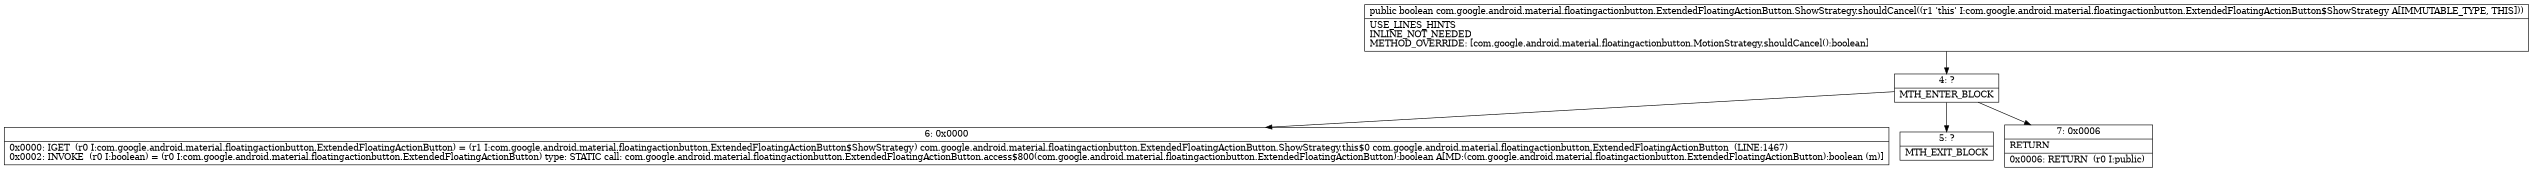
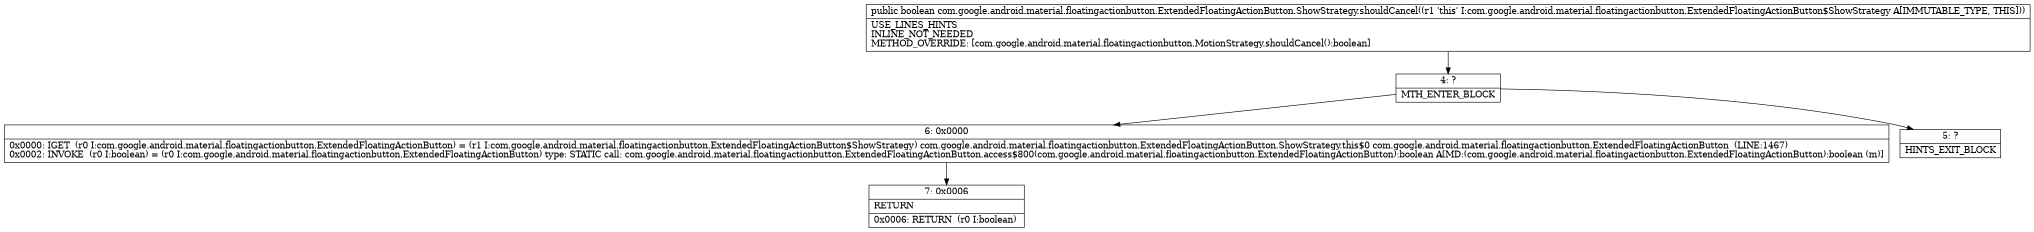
edge "4: ?" -> "7: 0x0006": now "6: 0x0000" -> "7: 0x0006"
node "5: ?": text "MTH_EXIT_BLOCK" -> "HINTS_EXIT_BLOCK"
node "7: 0x0006": text "0x0006: RETURN  (r0 I:public)" -> "0x0006: RETURN  (r0 I:boolean)"
